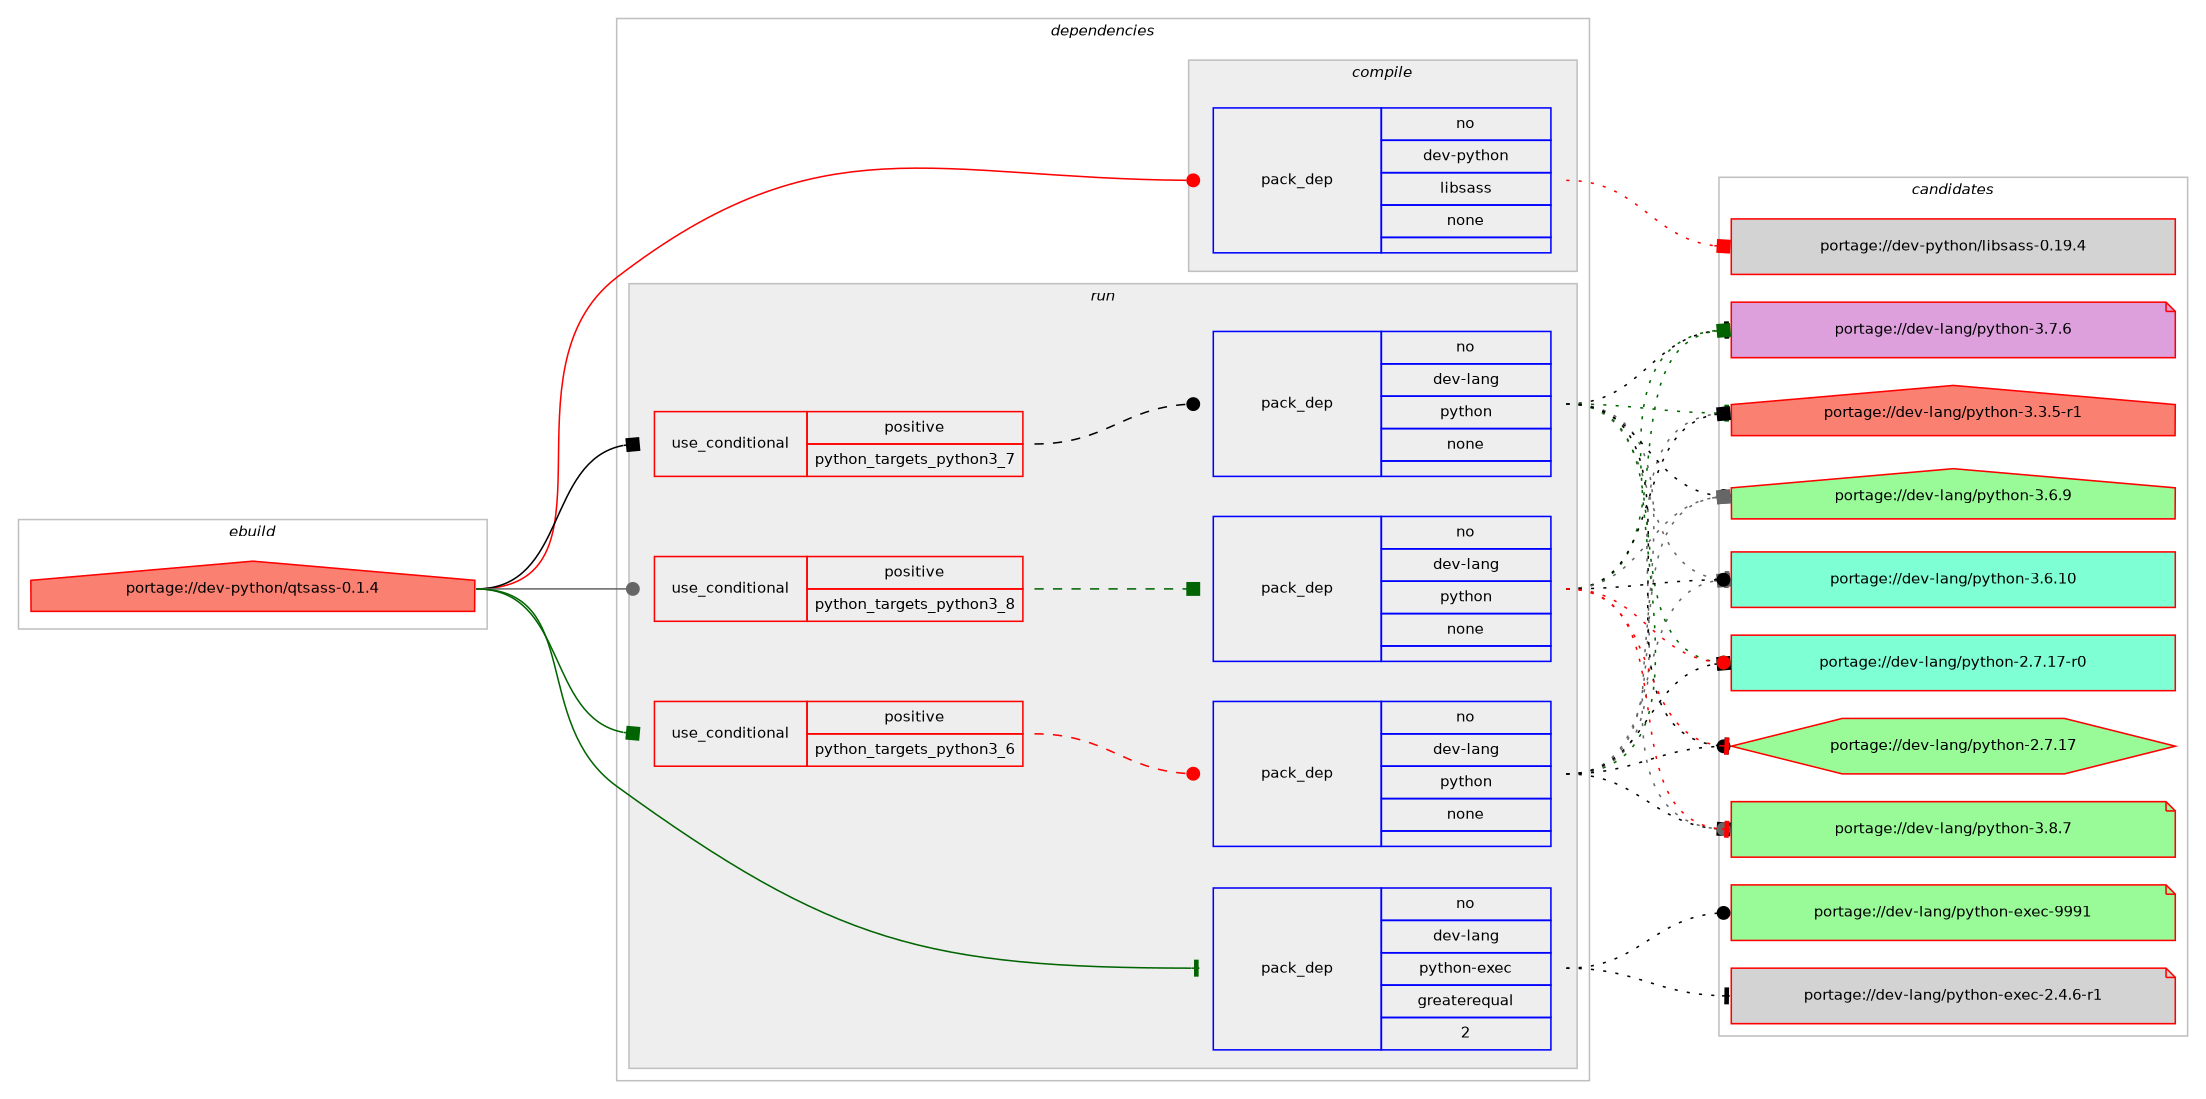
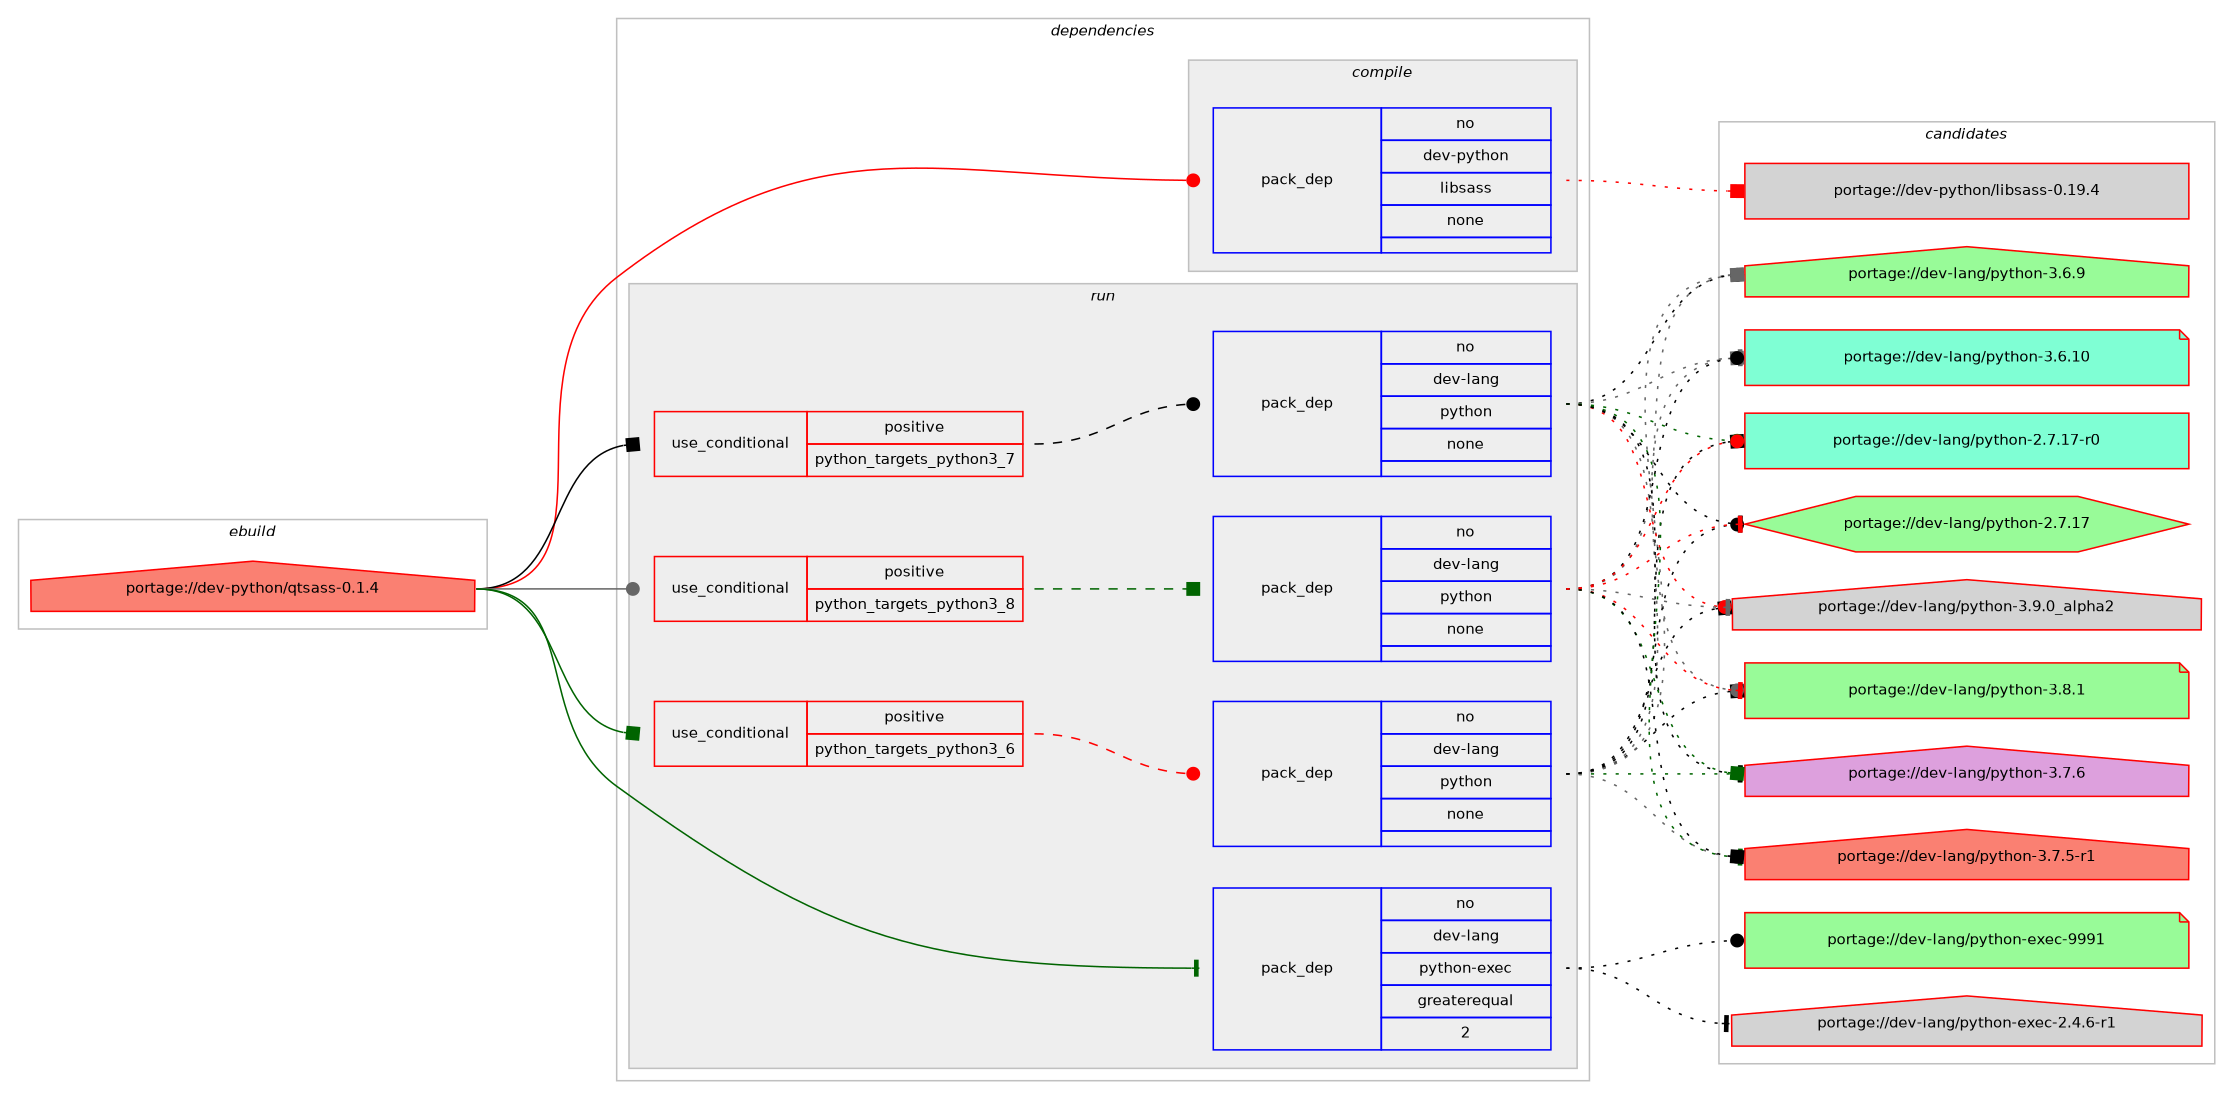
node "portage://dev-lang/python-3.7.6": shape note -> house
node "portage://dev-lang/python-3.3.5-r1": label "portage://dev-lang/python-3.3.5-r1" -> "portage://dev-lang/python-3.7.5-r1"
node "portage://dev-lang/python-3.6.10": shape box -> note
node "portage://dev-lang/python-3.9.0_alpha2": added
node "portage://dev-lang/python-3.8.7": label "portage://dev-lang/python-3.8.7" -> "portage://dev-lang/python-3.8.1"
node "portage://dev-lang/python-exec-2.4.6-r1": shape note -> house
